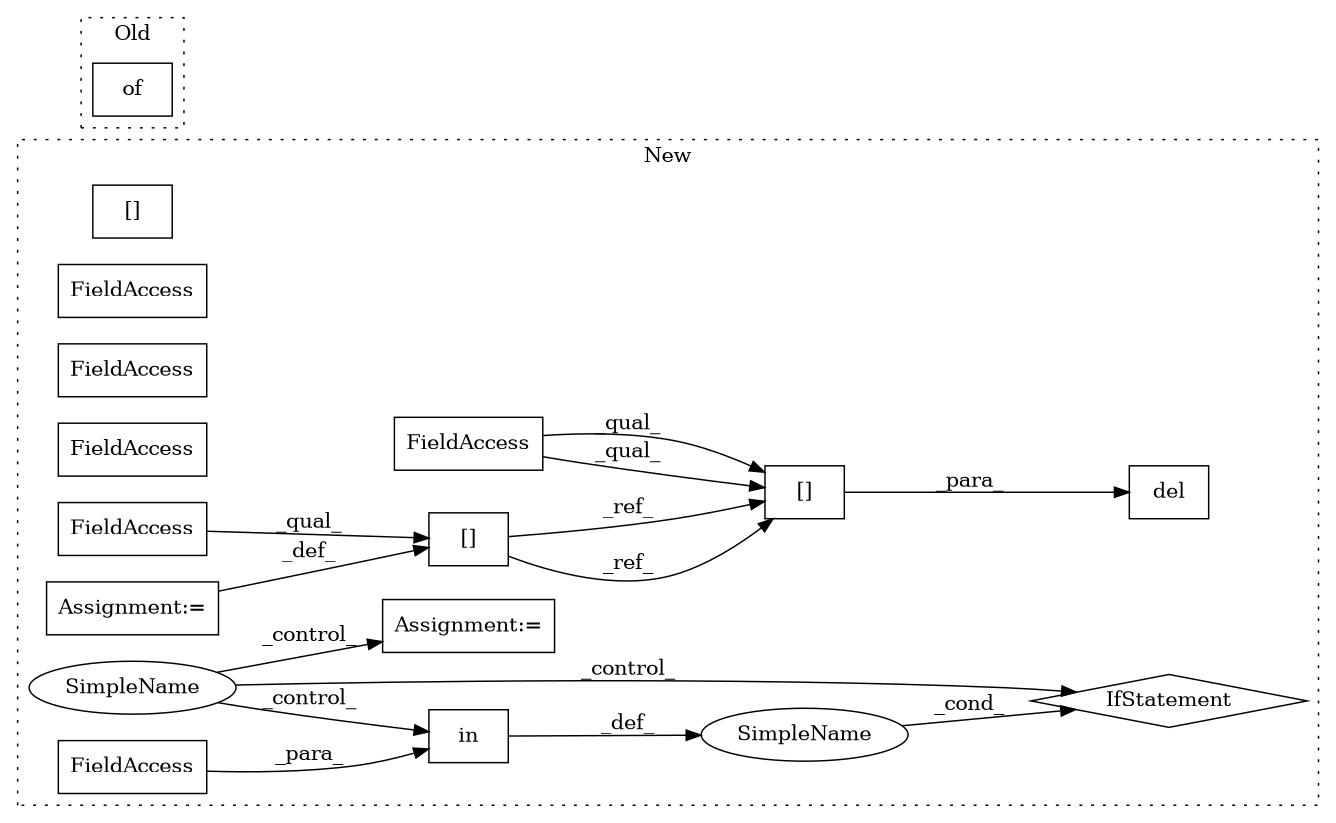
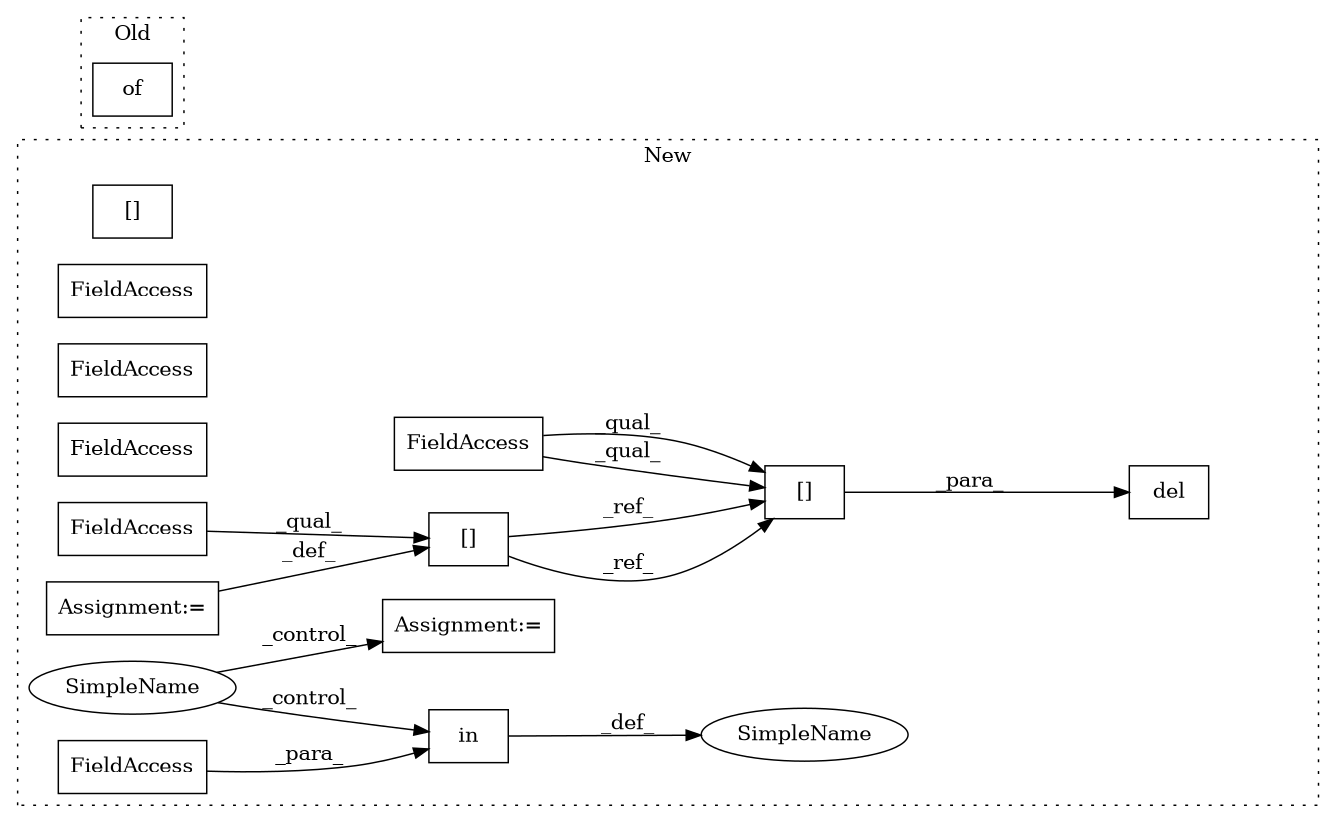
node "IfStatement": removed
